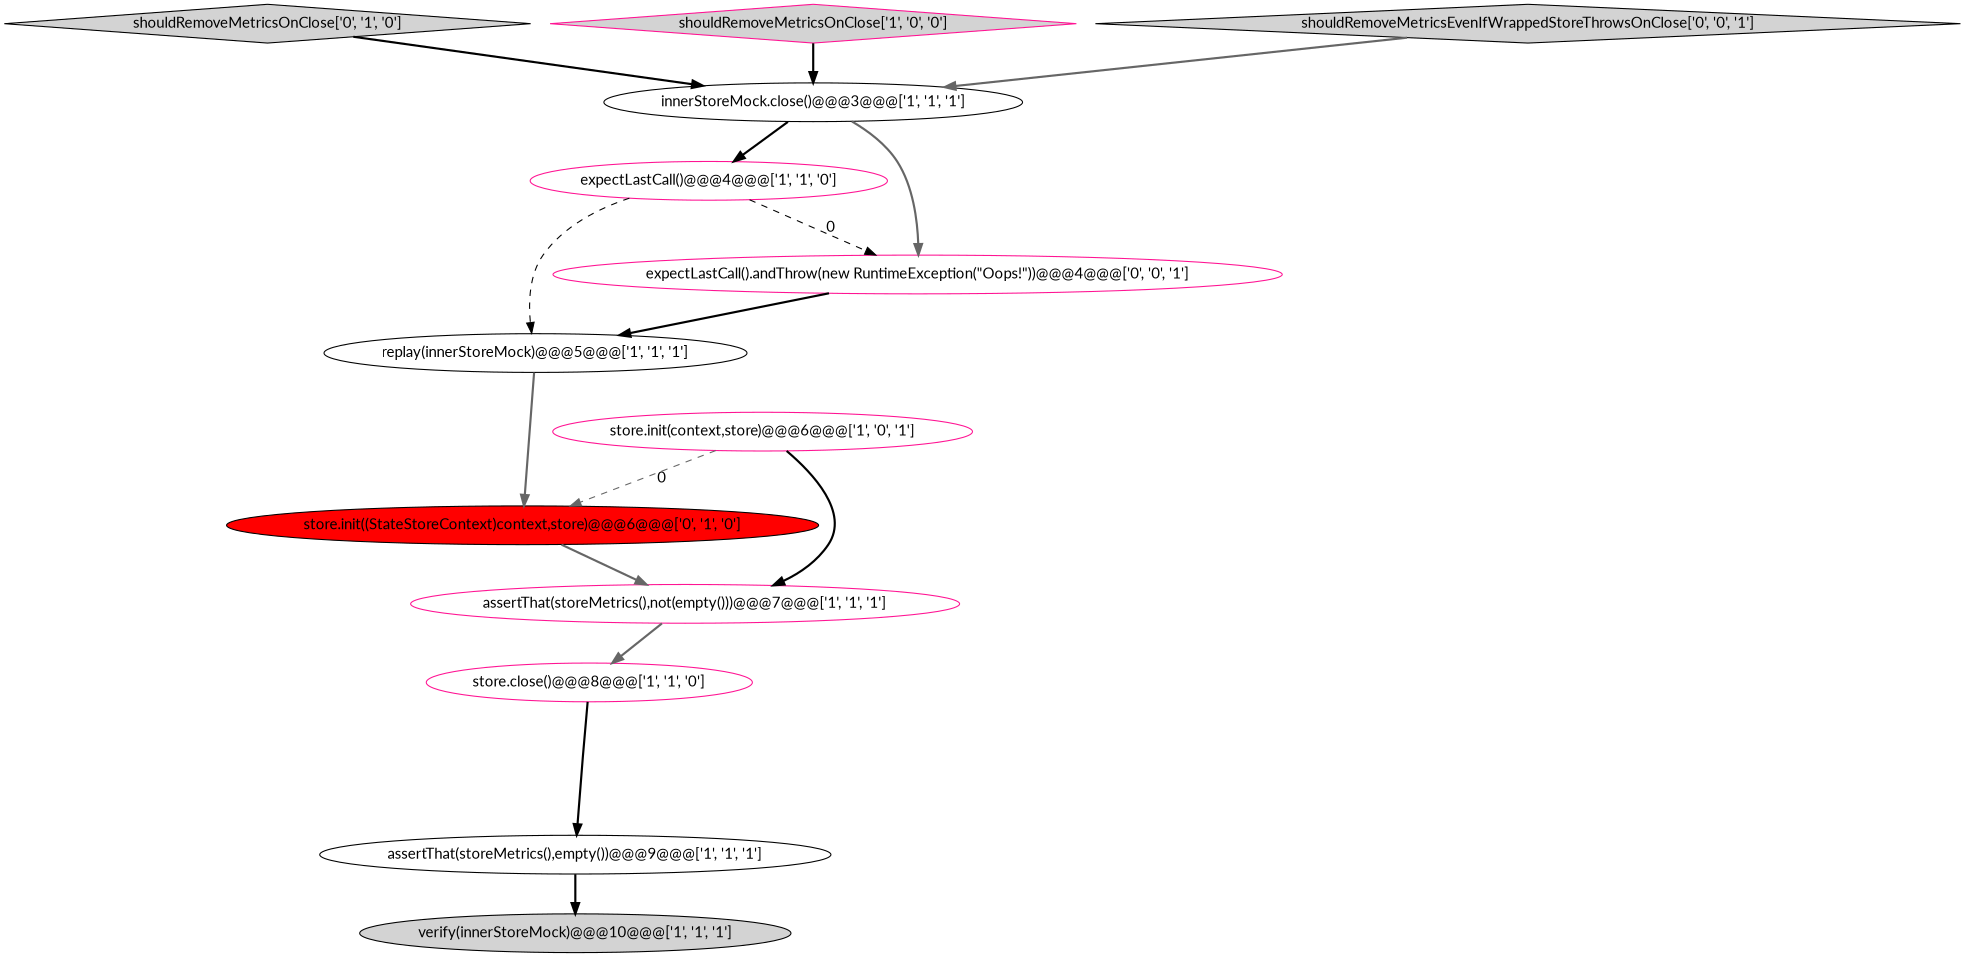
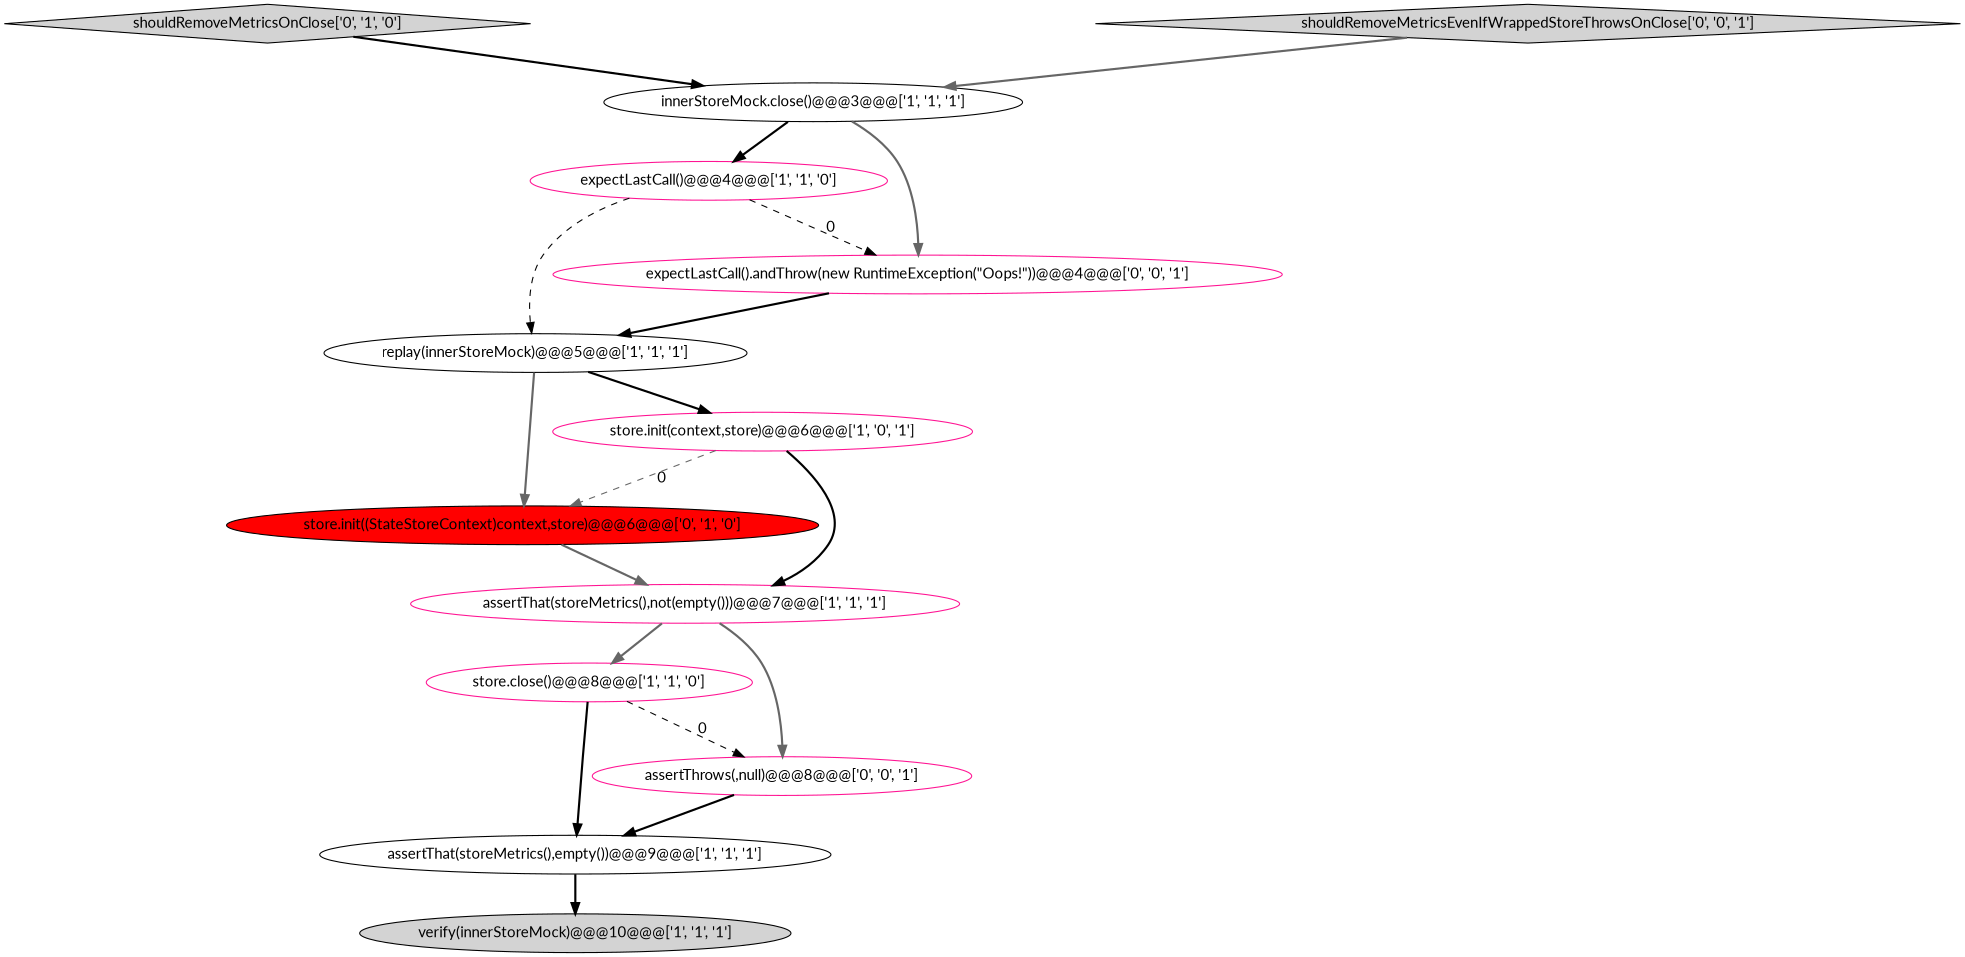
node "shouldRemoveMetricsOnClose['1', '0', '0']": removed
edge "replay(innerStoreMock)@@@5@@@['1', '1', '1']" -> "store.init(context,store)@@@6@@@['1', '0', '1']": added
node "assertThrows(,null)@@@8@@@['0', '0', '1']": added
